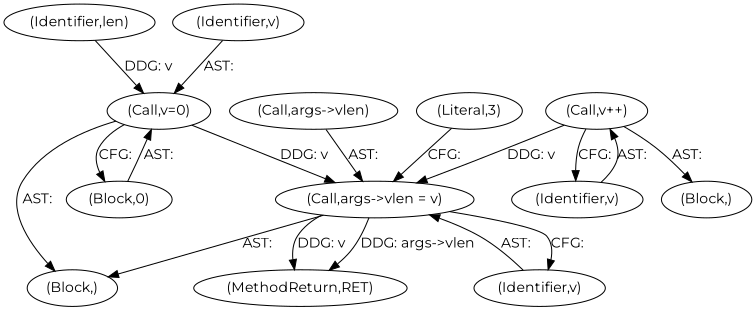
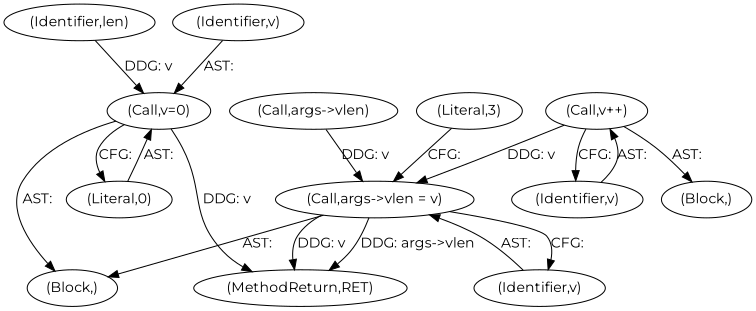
edge "(Call,v=0)" -> "(Call,args->vlen = v)": now "(Call,v=0)" -> "(MethodReturn,RET)"
edge "(Call,args->vlen)" -> "(Call,args->vlen = v)": label "AST: " -> "DDG: v"
node "(Block,0)": label "(Block,0)" -> "(Literal,0)"
